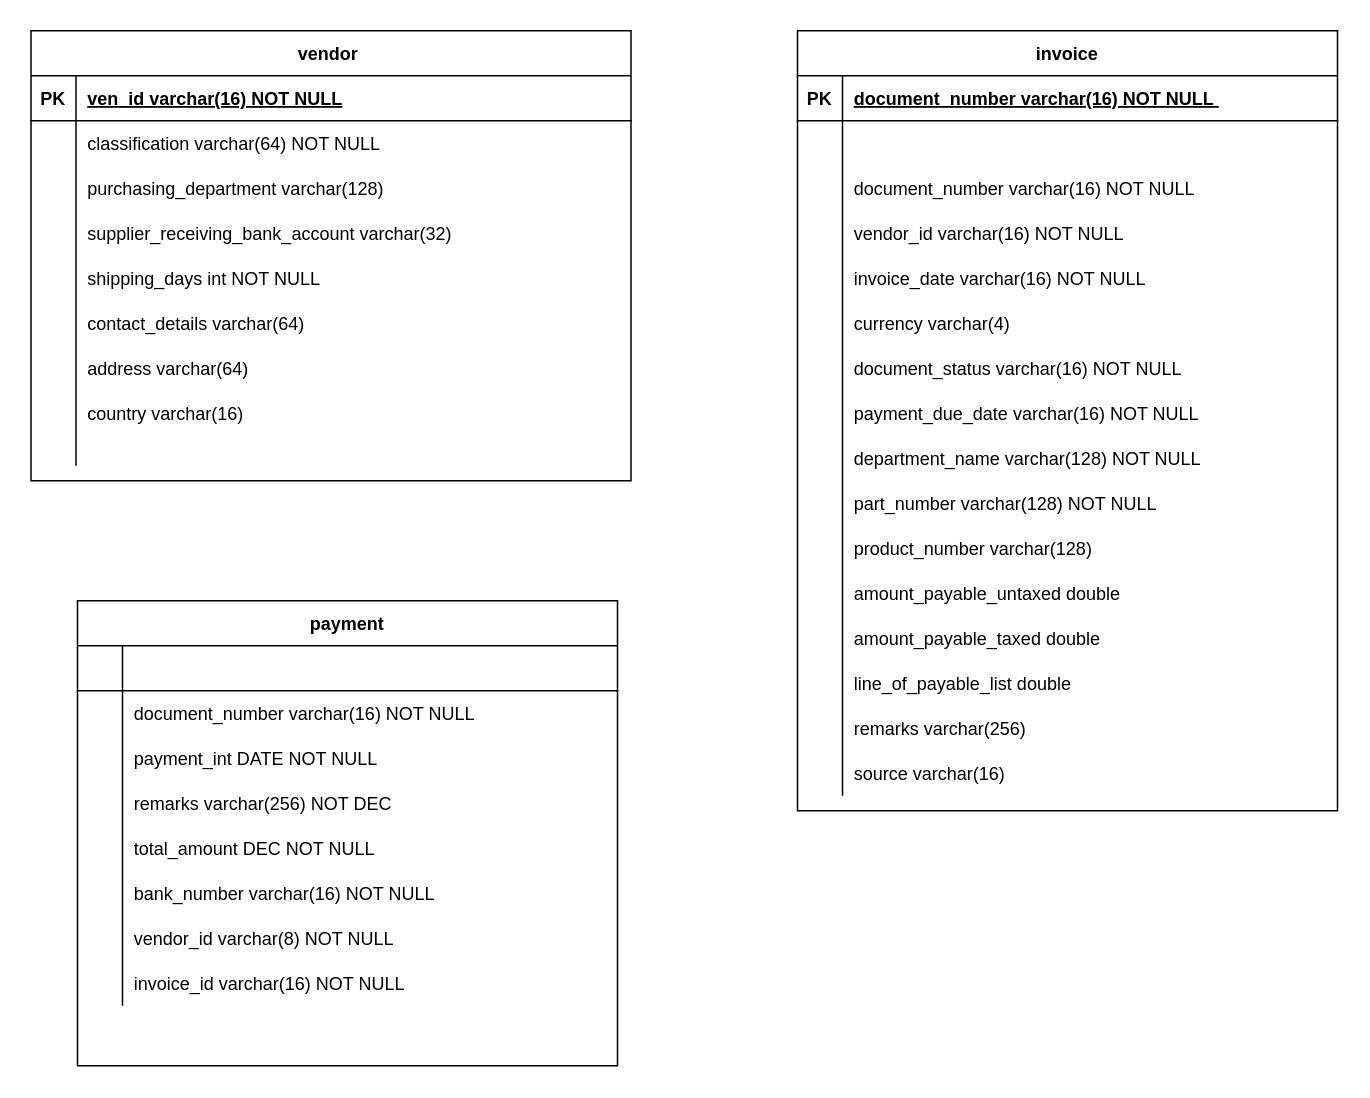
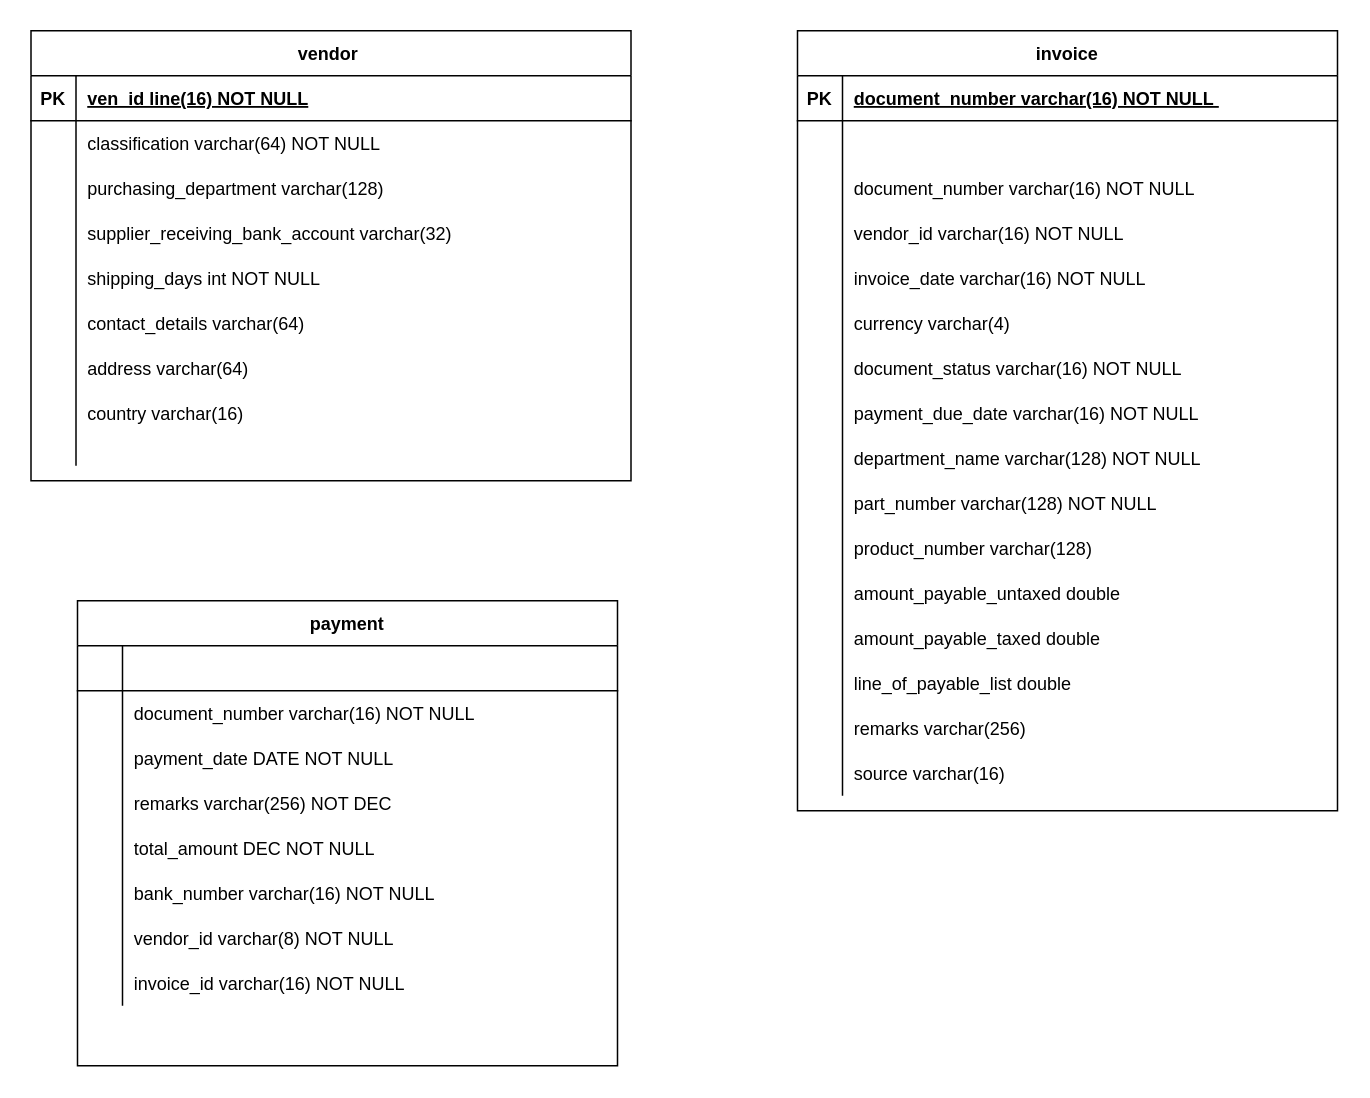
node "ven_id varchar(16) NOT NULL": label "ven_id varchar(16) NOT NULL" -> "ven_id line(16) NOT NULL"
node "payment_int DATE NOT NULL": label "payment_int DATE NOT NULL" -> "payment_date DATE NOT NULL"
